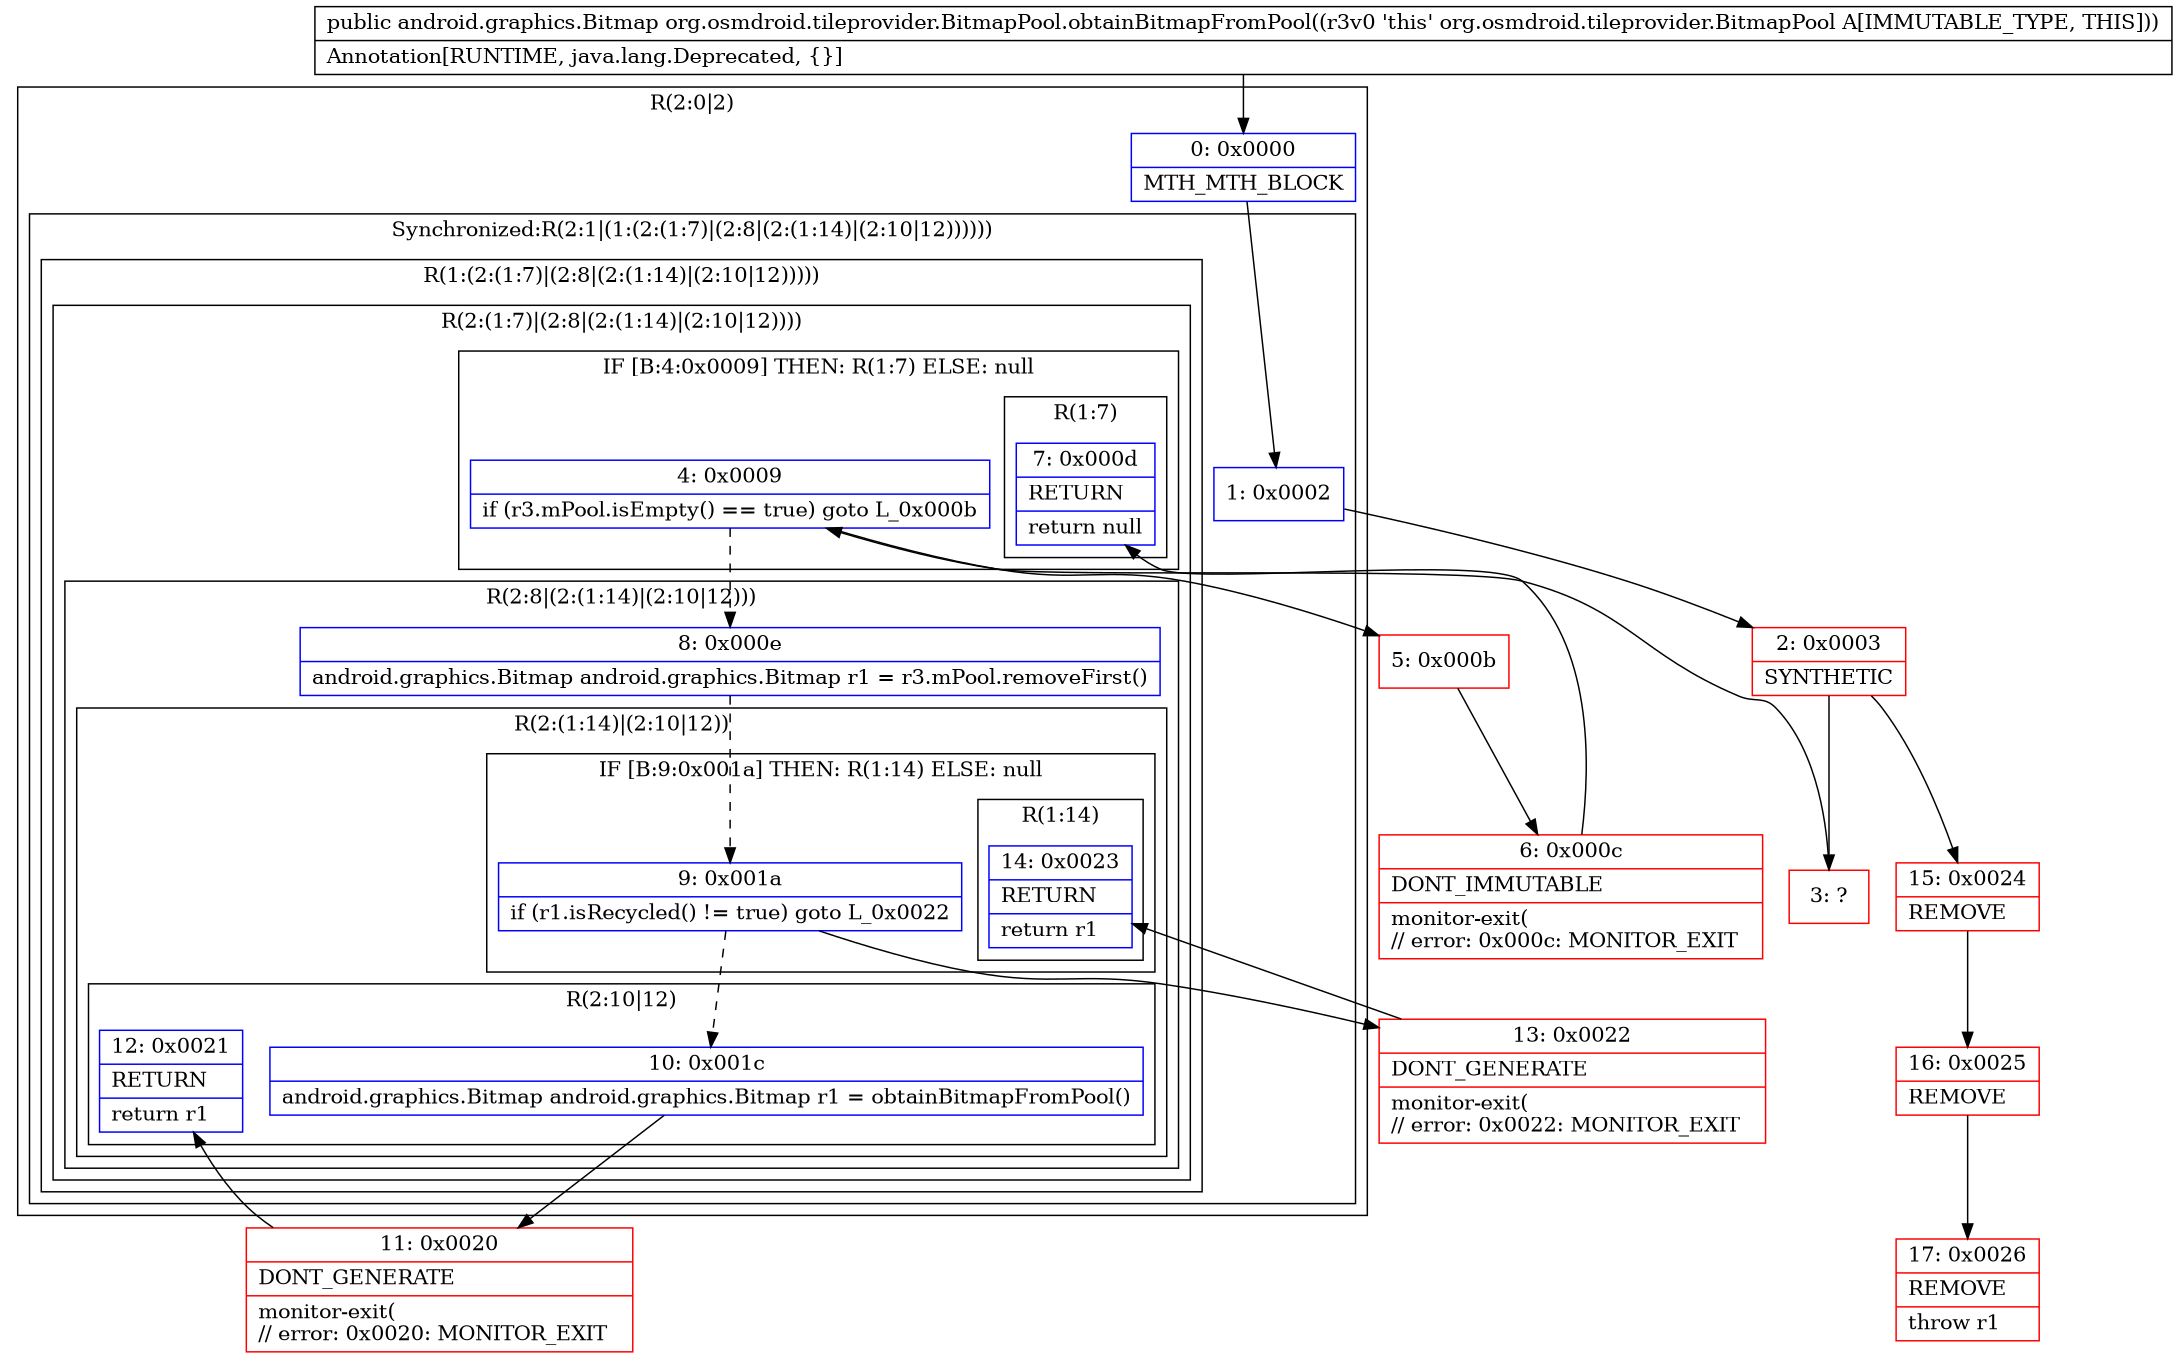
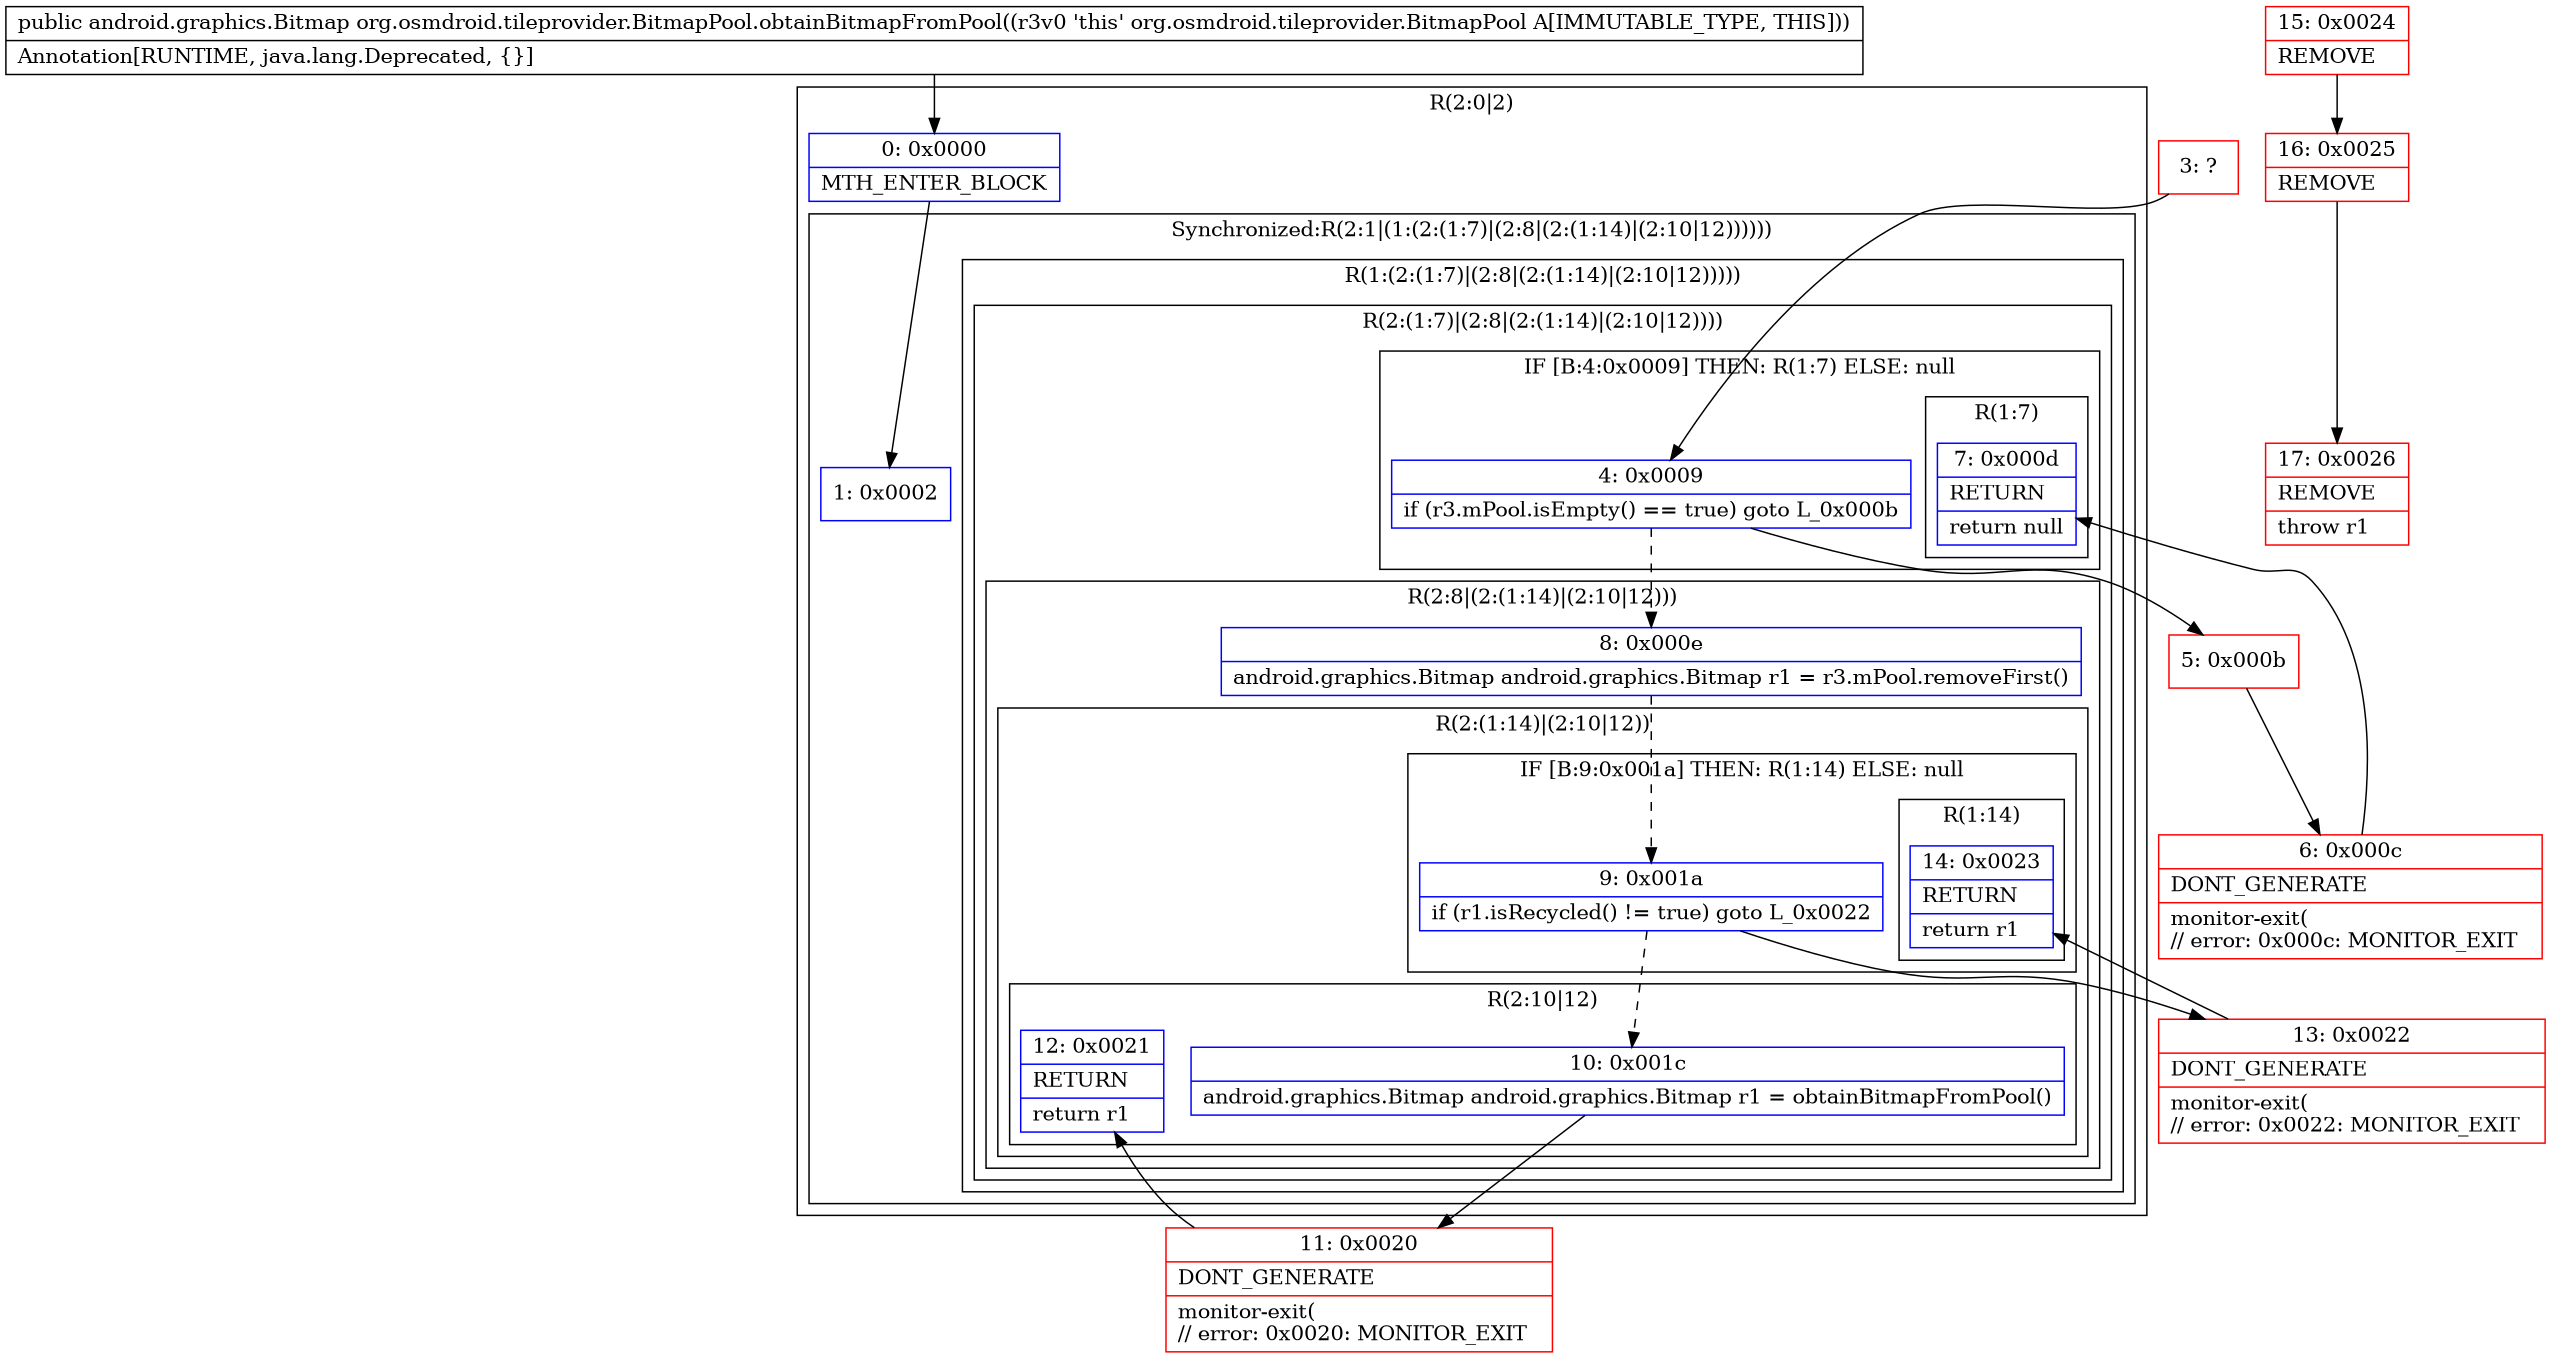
node "0: 0x0000": text "MTH_MTH_BLOCK" -> "MTH_ENTER_BLOCK"
node "2: 0x0003": removed
node "6: 0x000c": text "DONT_IMMUTABLE" -> "DONT_GENERATE"
